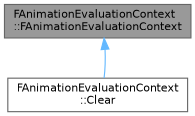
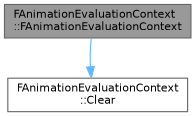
edge "FAnimationEvaluationContext ::Clear" -> "FAnimationEvaluationContext ::FAnimationEvaluationContext": reversed
